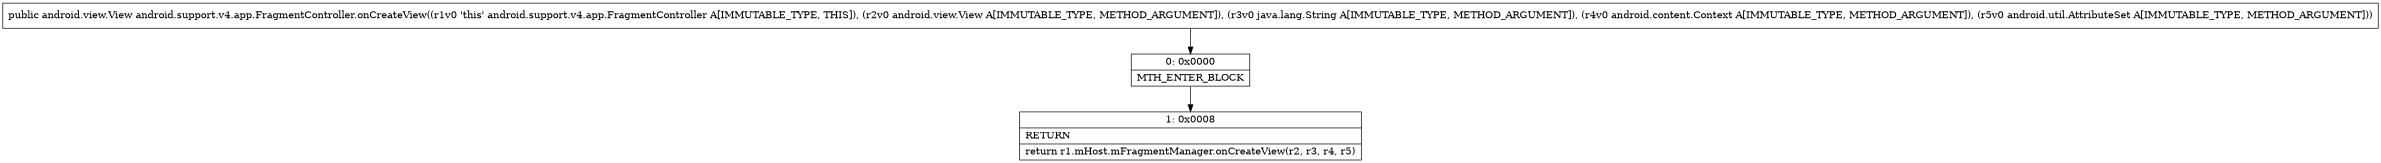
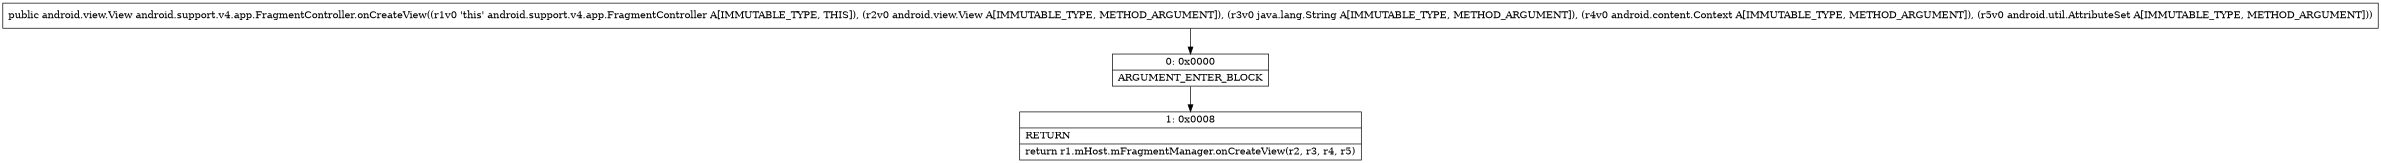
node "0: 0x0000": text "MTH_ENTER_BLOCK" -> "ARGUMENT_ENTER_BLOCK"
